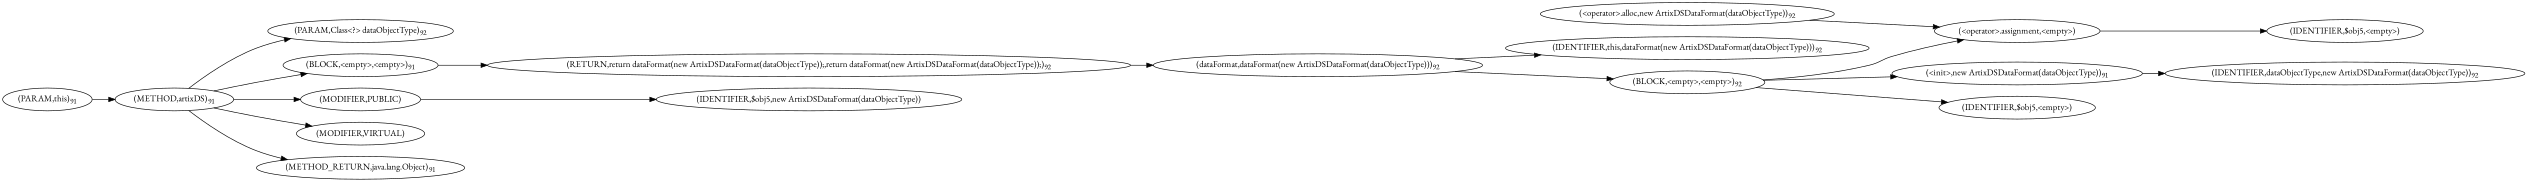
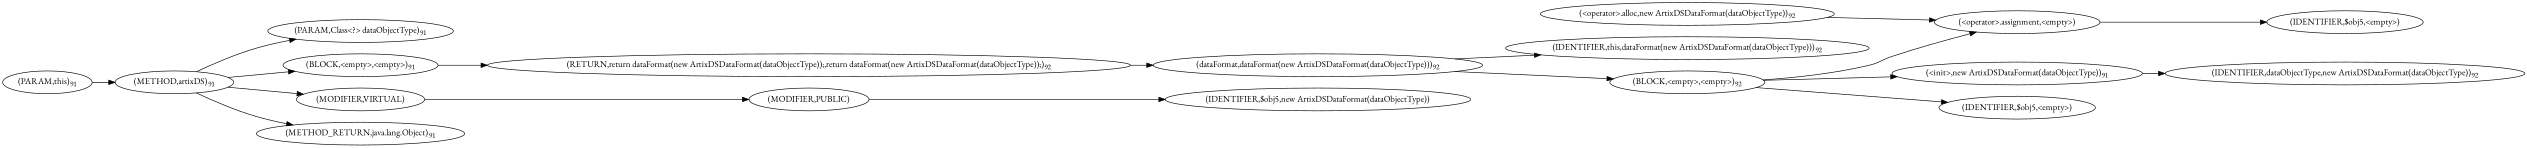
node "(PARAM,Class<?> dataObjectType)": text "92" -> "91"
edge "(METHOD,artixDS)" -> "(MODIFIER,PUBLIC)": now "(MODIFIER,VIRTUAL)" -> "(MODIFIER,PUBLIC)"
